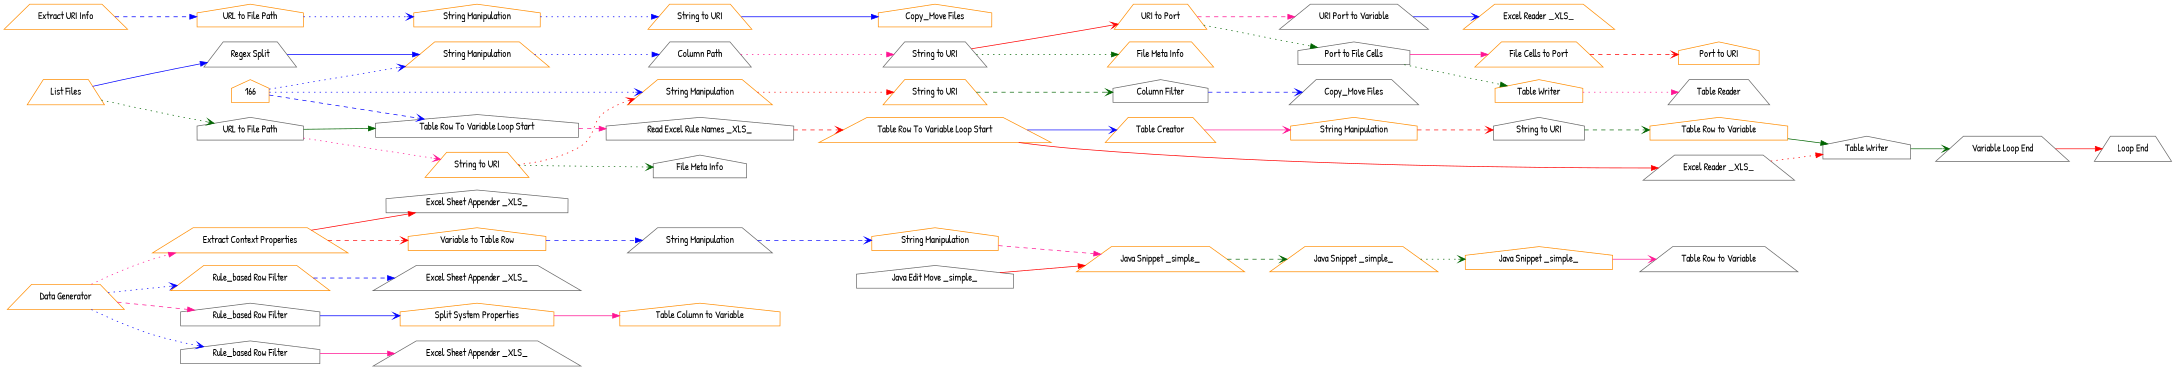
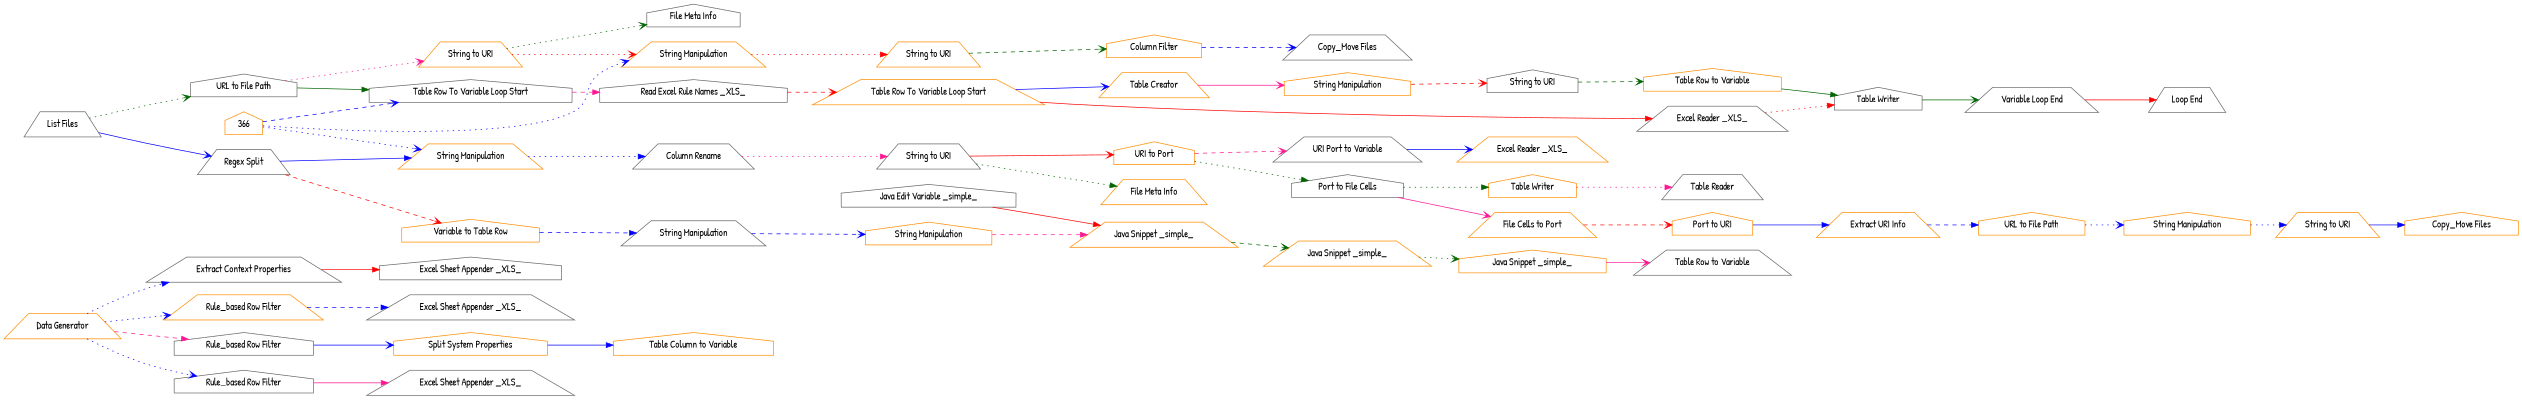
node "URI to Port": shape trapezium -> house
edge "URI to Port" -> "URI Port to Variable": arrowhead normal -> vee
node "Column Path": label "Column Path" -> "Column Rename"
edge "Port to File Cells" -> "File Cells to Port": arrowhead normal -> vee
edge "List Files" -> "Regex Split": arrowhead normal -> vee
node "List Files": color darkorange -> gray40
node "166": label "166" -> "366"
node "Column Filter": color gray40 -> darkorange
edge "Port to URI" -> "Extract URI Info": added
node "Extract Context Properties": color darkorange -> gray40
edge "Extract Context Properties" -> "Variable to Table Row": now "Regex Split" -> "Variable to Table Row"
edge "Data Generator" -> "Extract Context Properties": color deeppink -> blue
node "Java Edit Move _simple_": label "Java Edit Move _simple_" -> "Java Edit Variable _simple_"
edge "Split System Properties" -> "Table Column to Variable": color deeppink -> blue
